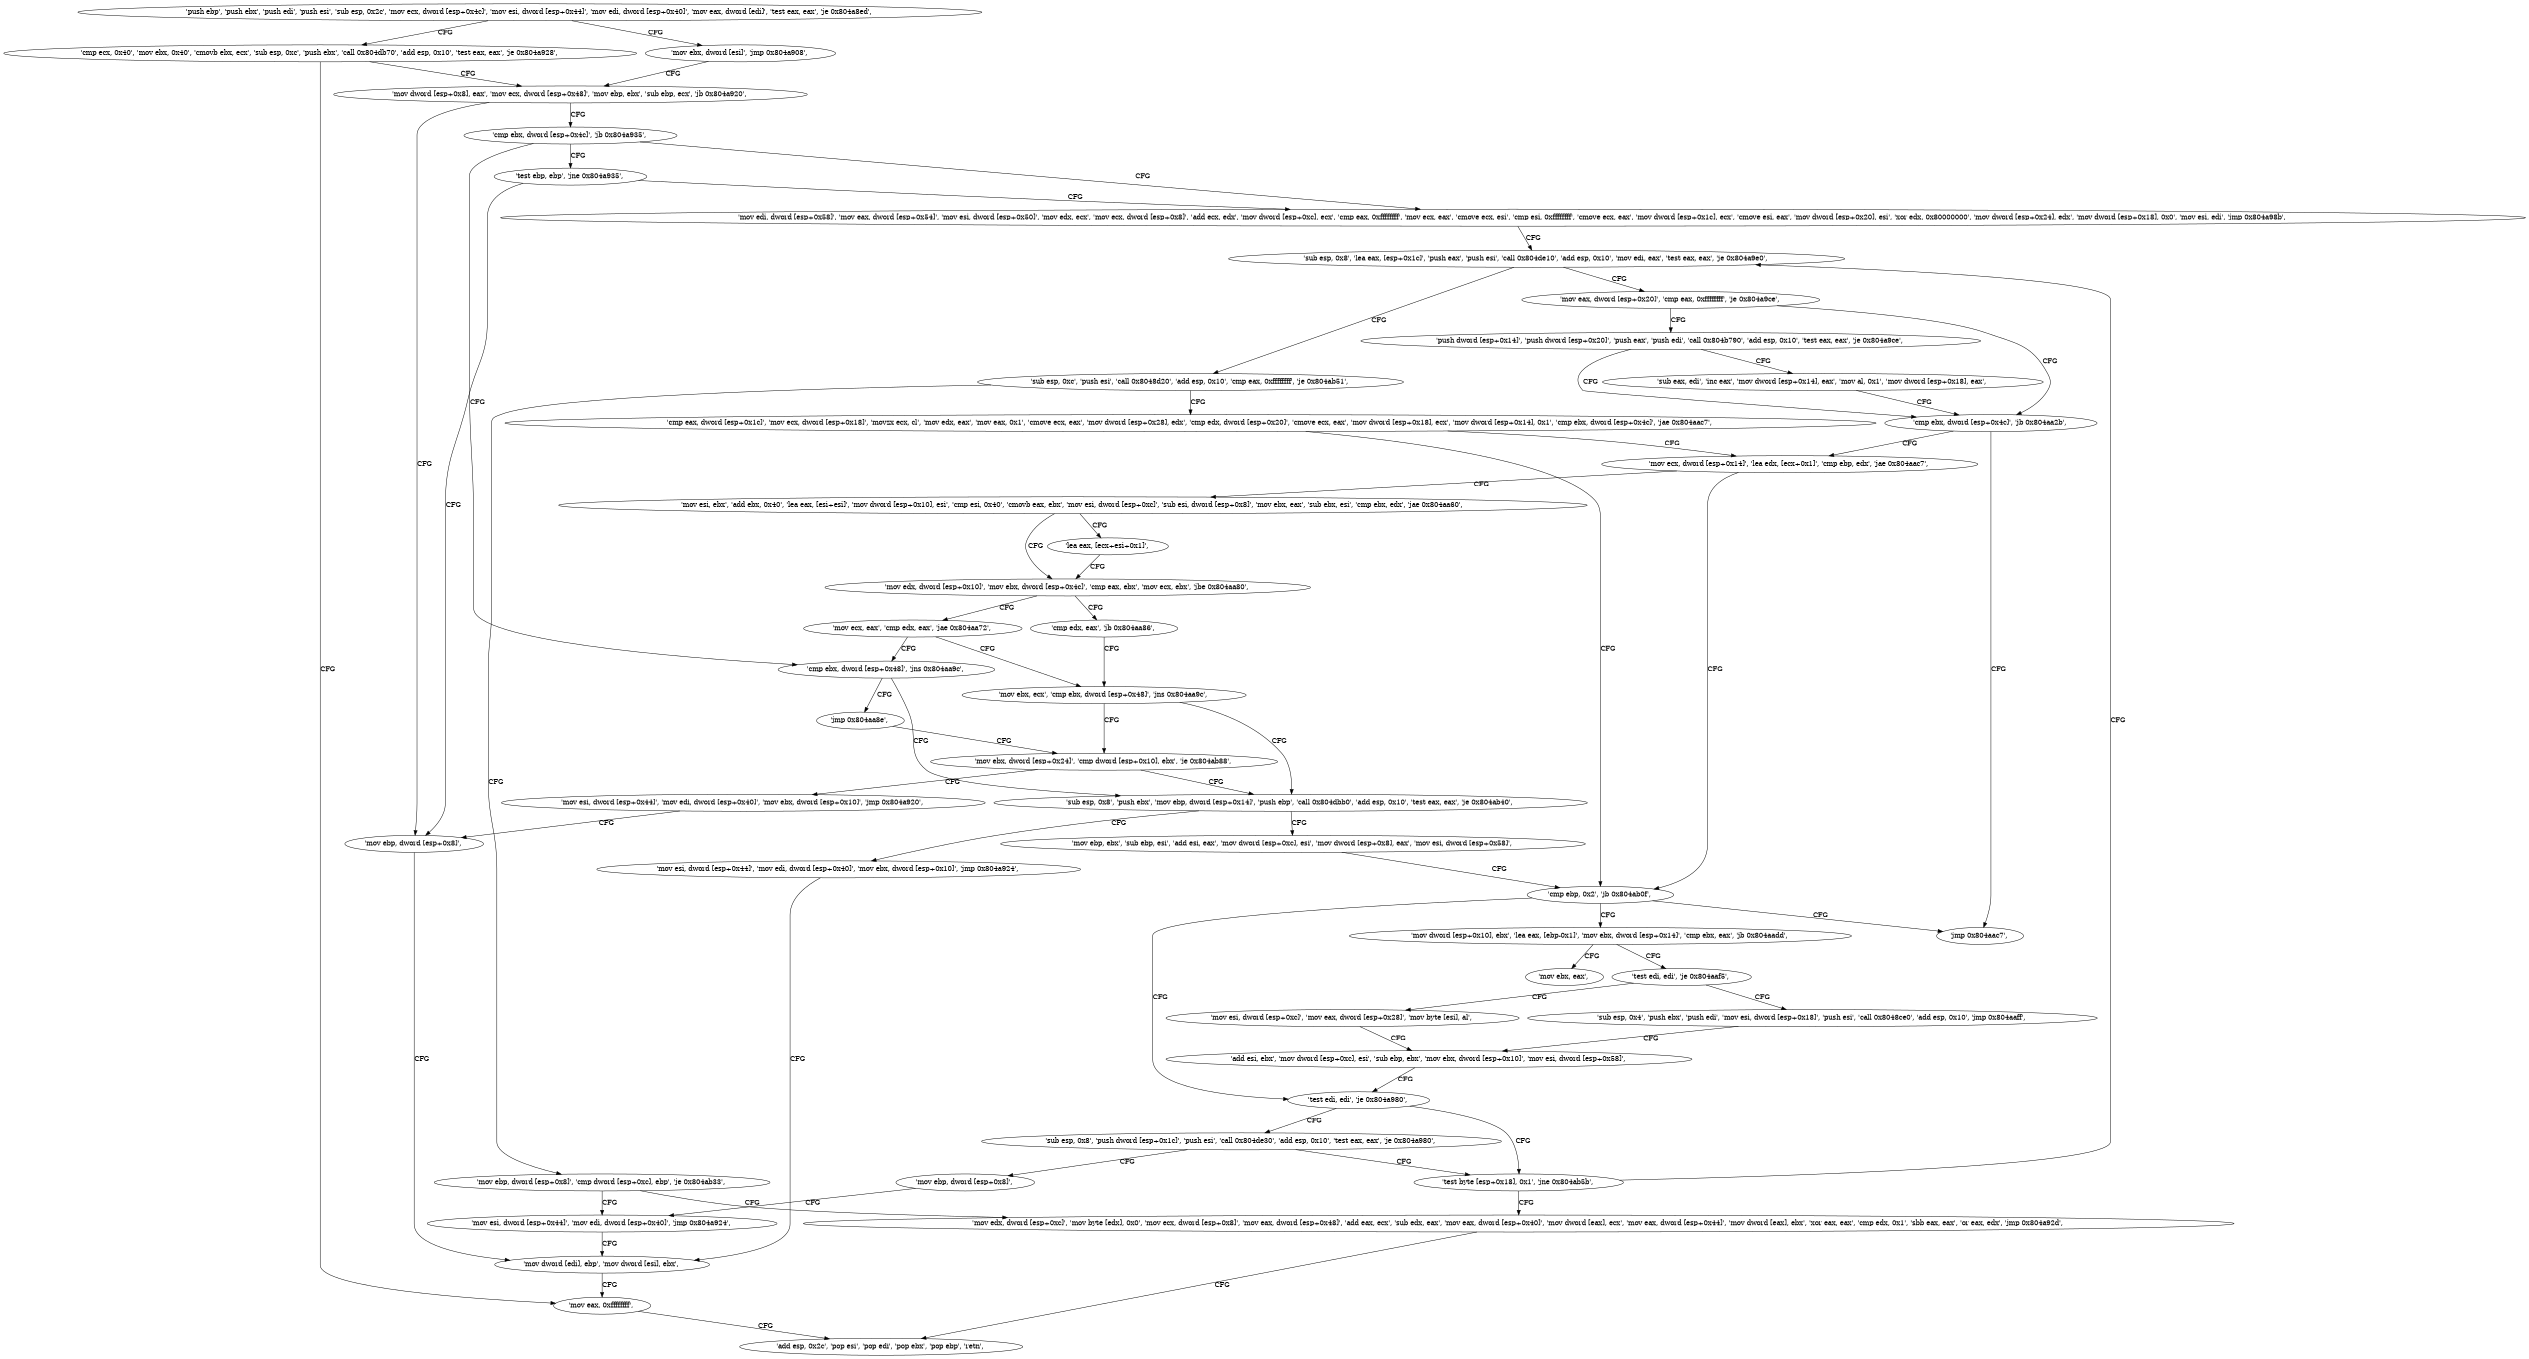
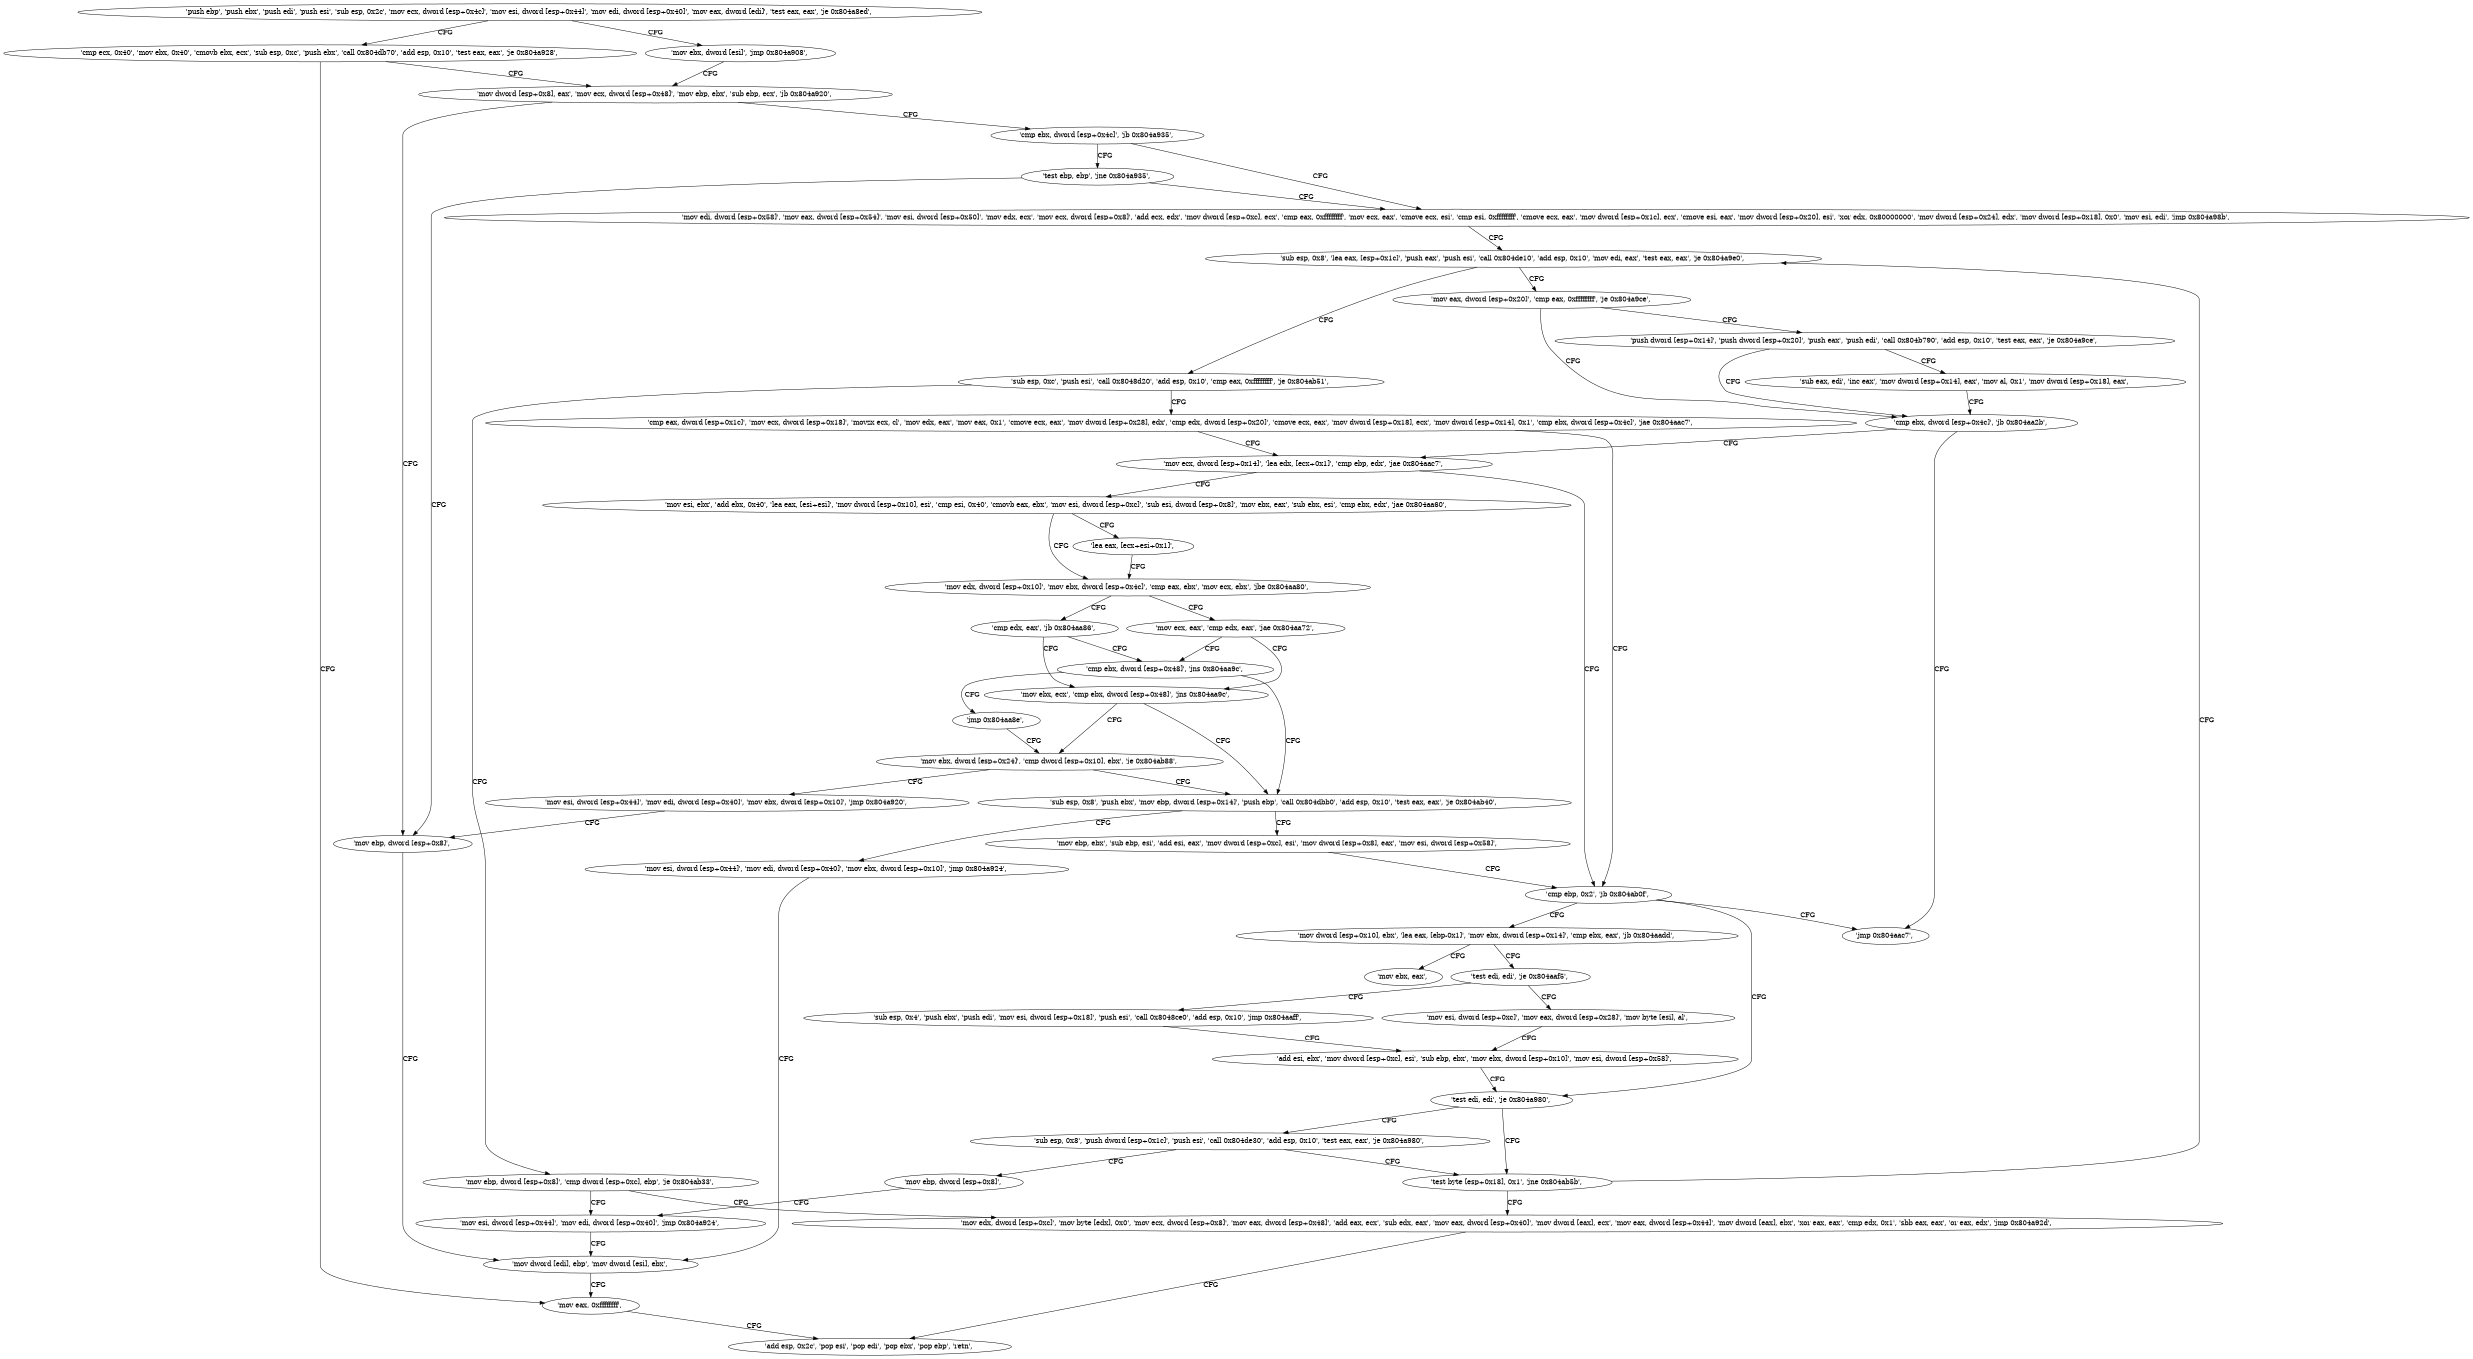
edge "'cmp ebx, dword [esp+0x4c]', 'jb 0x804a935'," -> "'cmp ebx, dword [esp+0x48]', 'jns 0x804aa9c',": now "'cmp edx, eax', 'jb 0x804aa86'," -> "'cmp ebx, dword [esp+0x48]', 'jns 0x804aa9c',"
